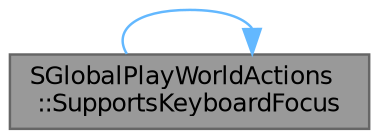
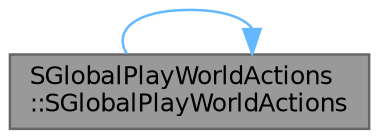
node "SGlobalPlayWorldActions ::SupportsKeyboardFocus": label "SGlobalPlayWorldActions ::SupportsKeyboardFocus" -> "SGlobalPlayWorldActions ::SGlobalPlayWorldActions"
